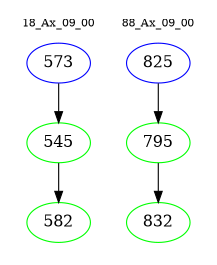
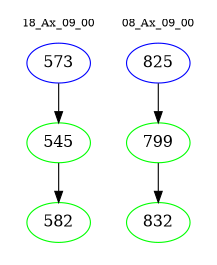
cluster "88_Ax_09_00": label "88_Ax_09_00" -> "08_Ax_09_00"
node "795": label "795" -> "799"
